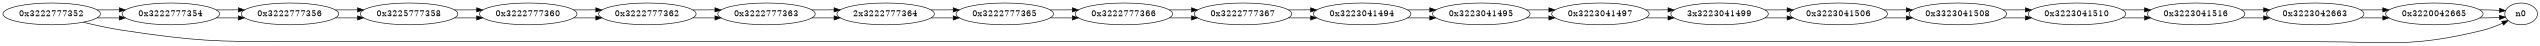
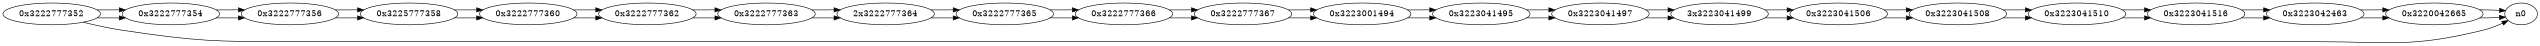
node "0x3223041494": label "0x3223041494" -> "0x3223001494"
node "0x3323041508": label "0x3323041508" -> "0x3223041508"
node "0x3223042663": label "0x3223042663" -> "0x3223042463"
